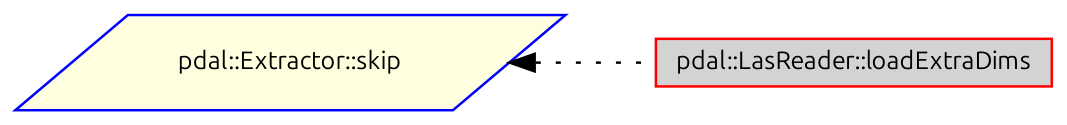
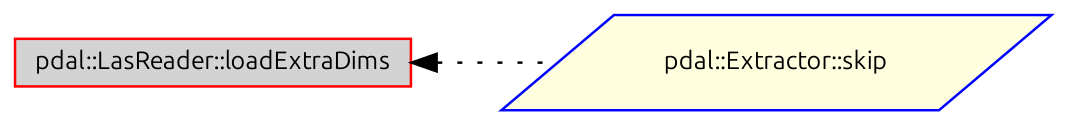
edge "pdal::LasReader::loadExtraDims" -> "pdal::Extractor::skip": reversed
